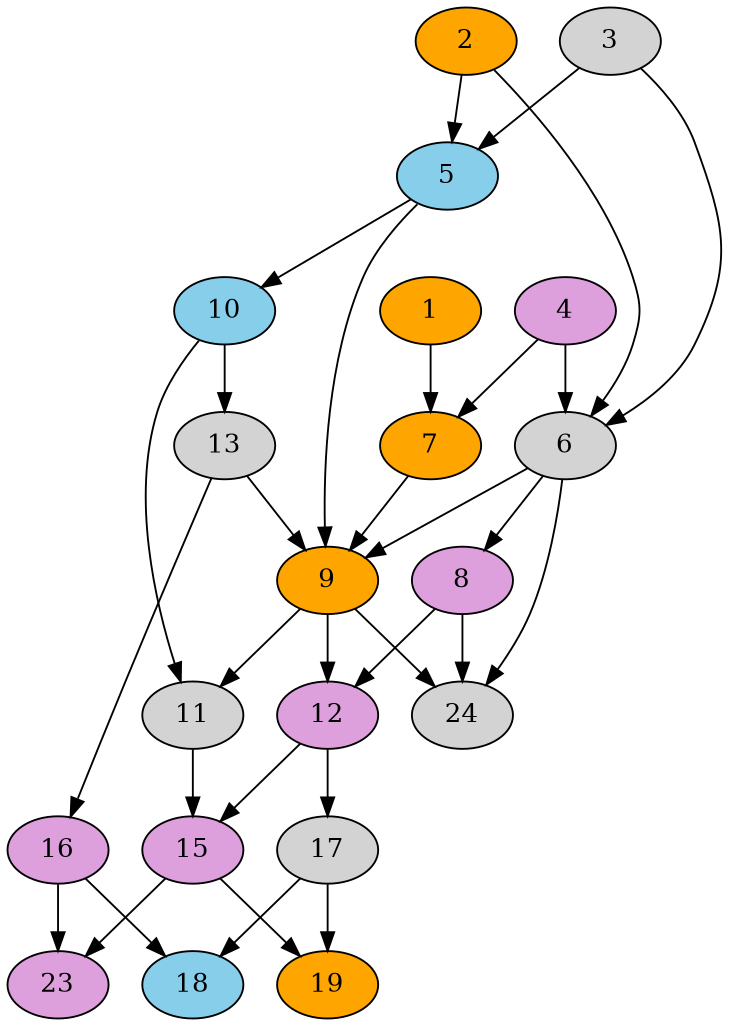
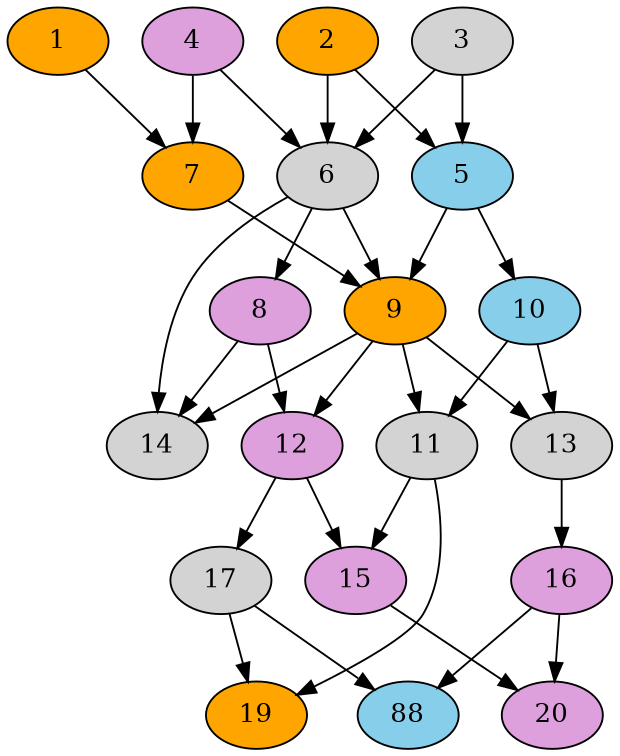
edge "13" -> "9": reversed
node "24": label "24" -> "14"
edge "15" -> "19": now "11" -> "19"
node "23": label "23" -> "20"
node "18": label "18" -> "88"
